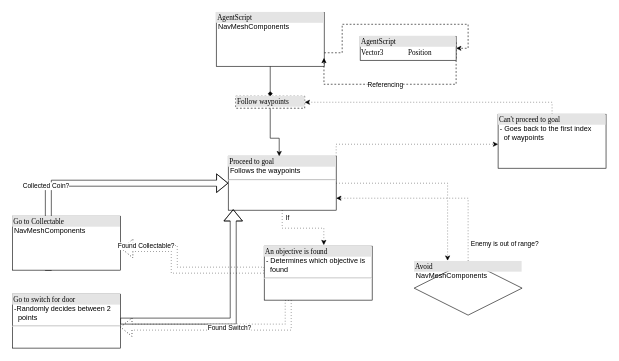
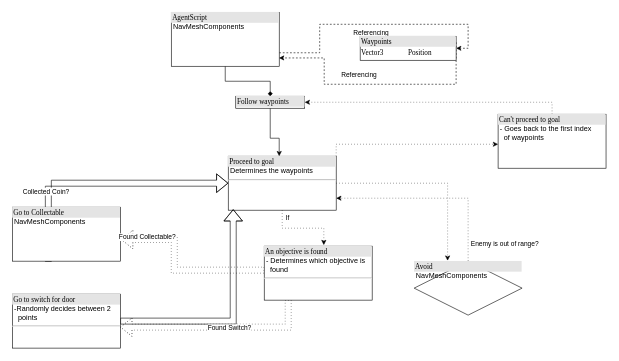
node "AgentScript NavMeshComponents": moved (270, 39) -> (225, 39)
node "AgentScript Vector3 Position": label "AgentScript Vector3 Position" -> "Waypoints Vector3 Position"
node "Follow waypoints": style dashed -> solid
node "Proceed to goal Follows the waypoints": label "Proceed to goal Follows the waypoints" -> "Proceed to goal Determines the waypoints"
node "Go to Collectable NavMeshComponents": moved (66, 243) -> (66, 234)
